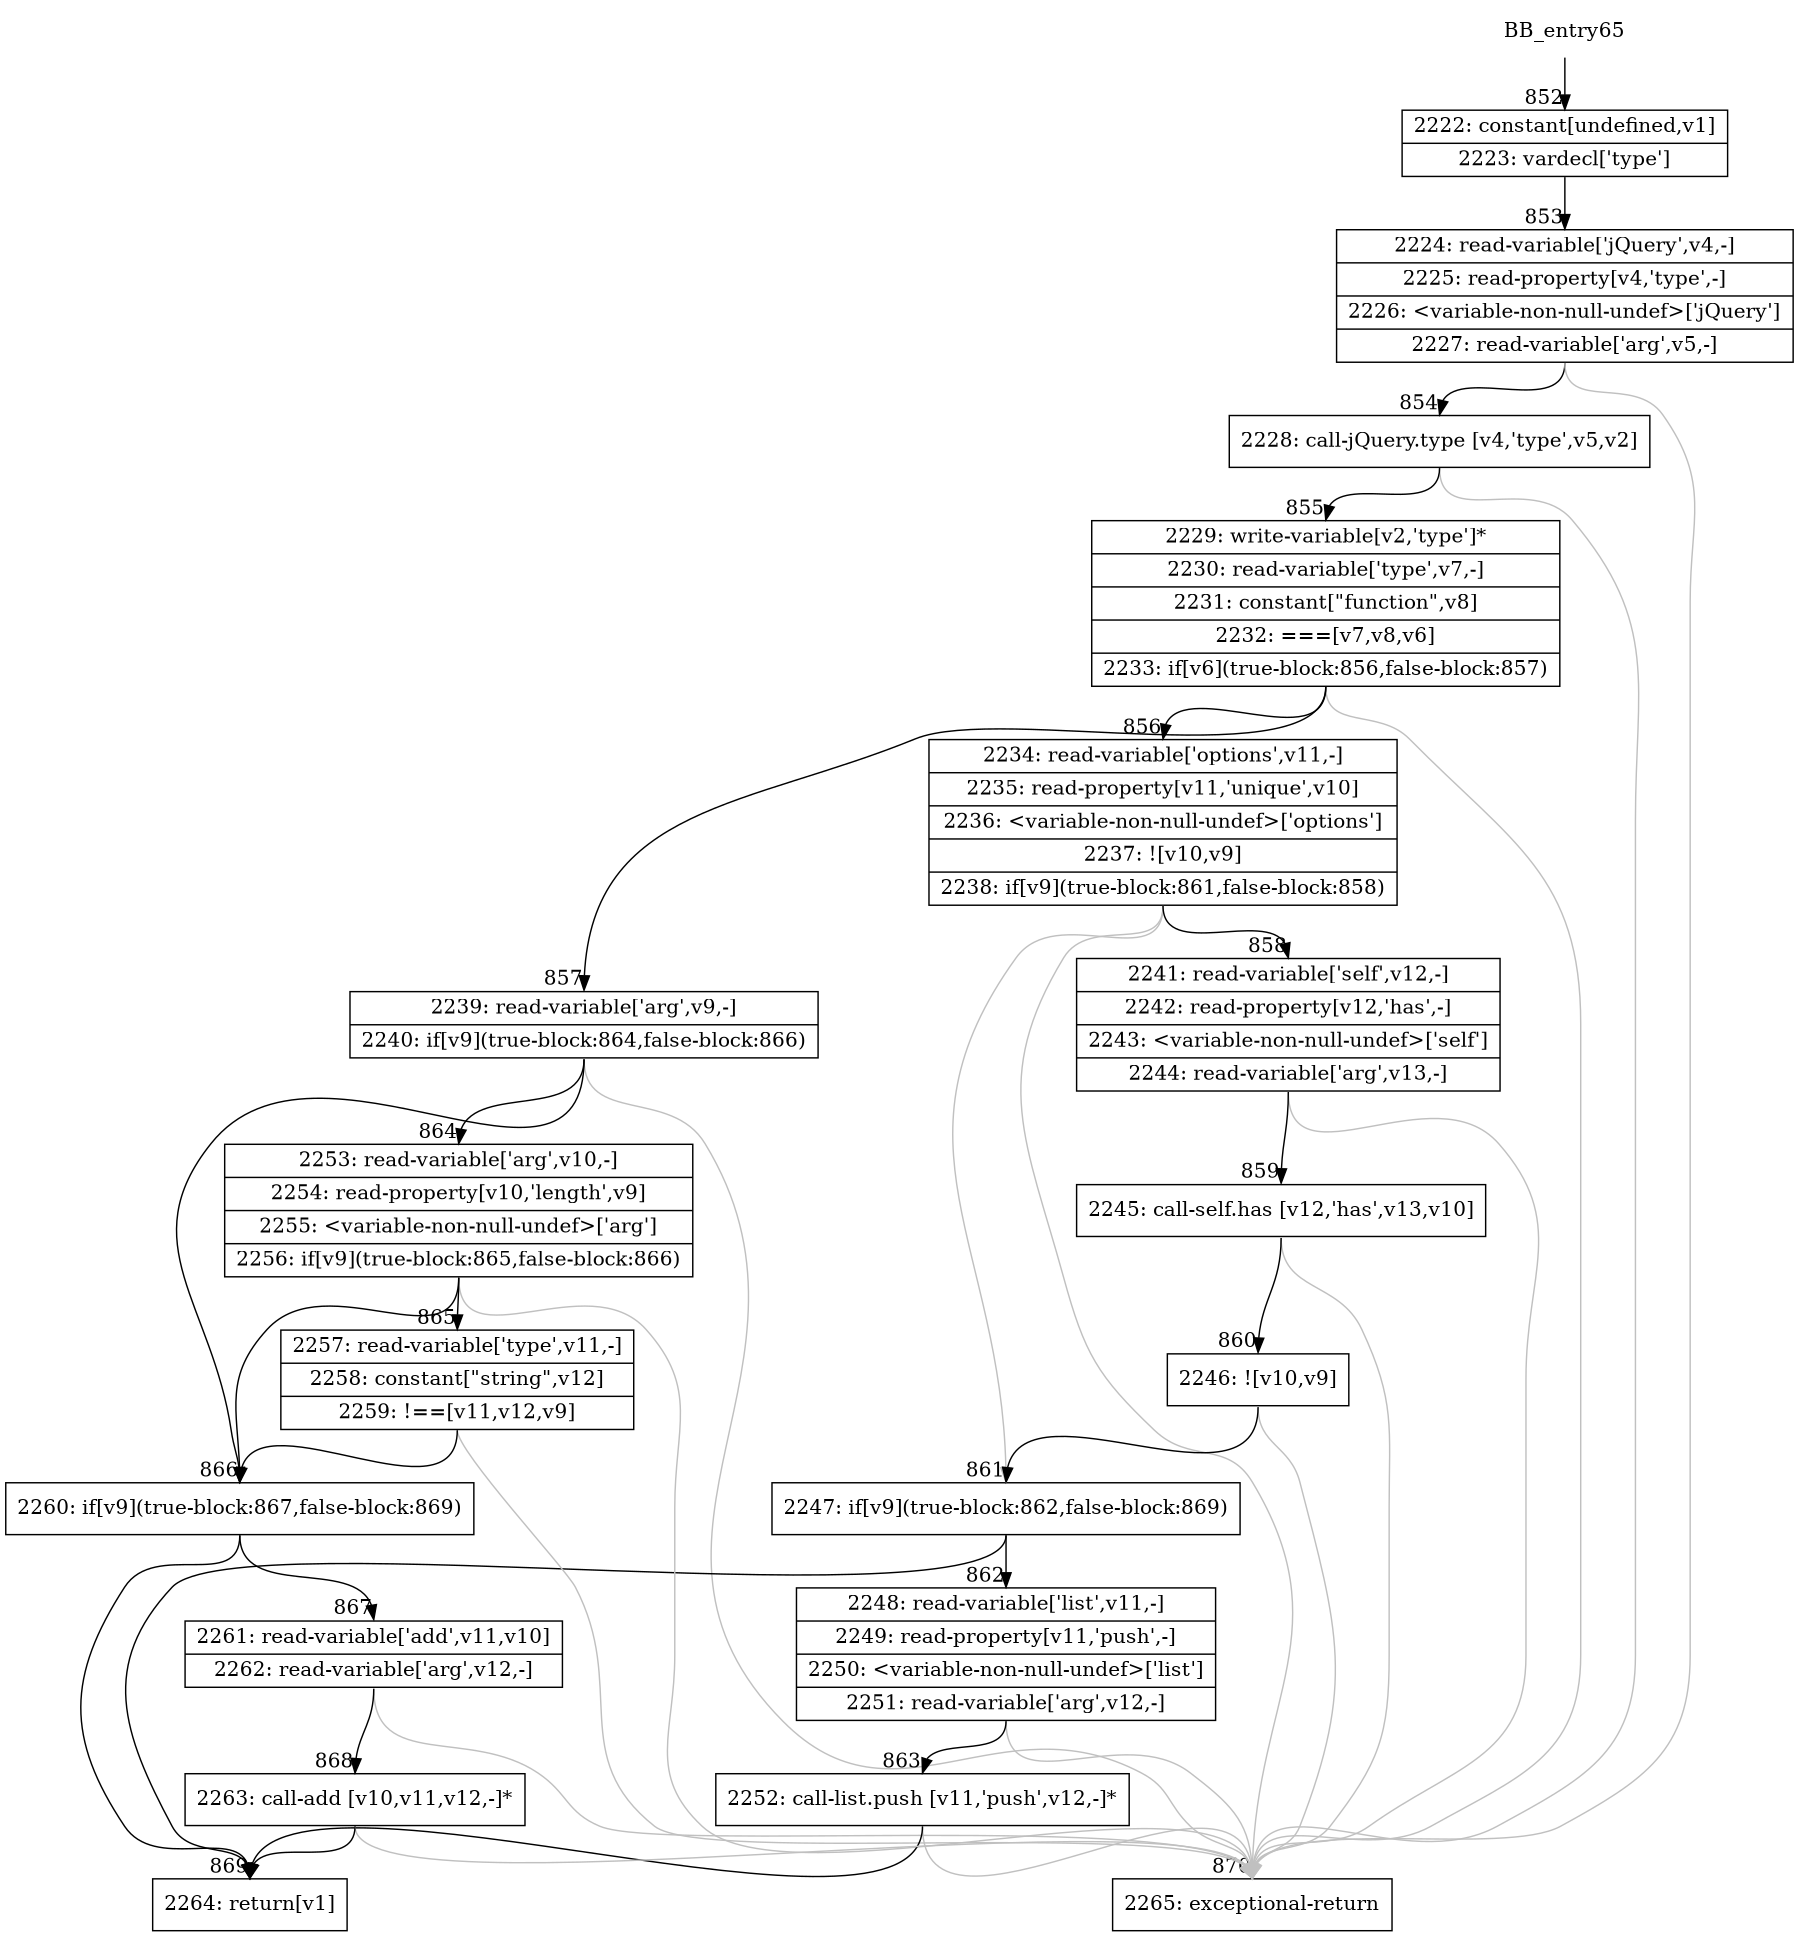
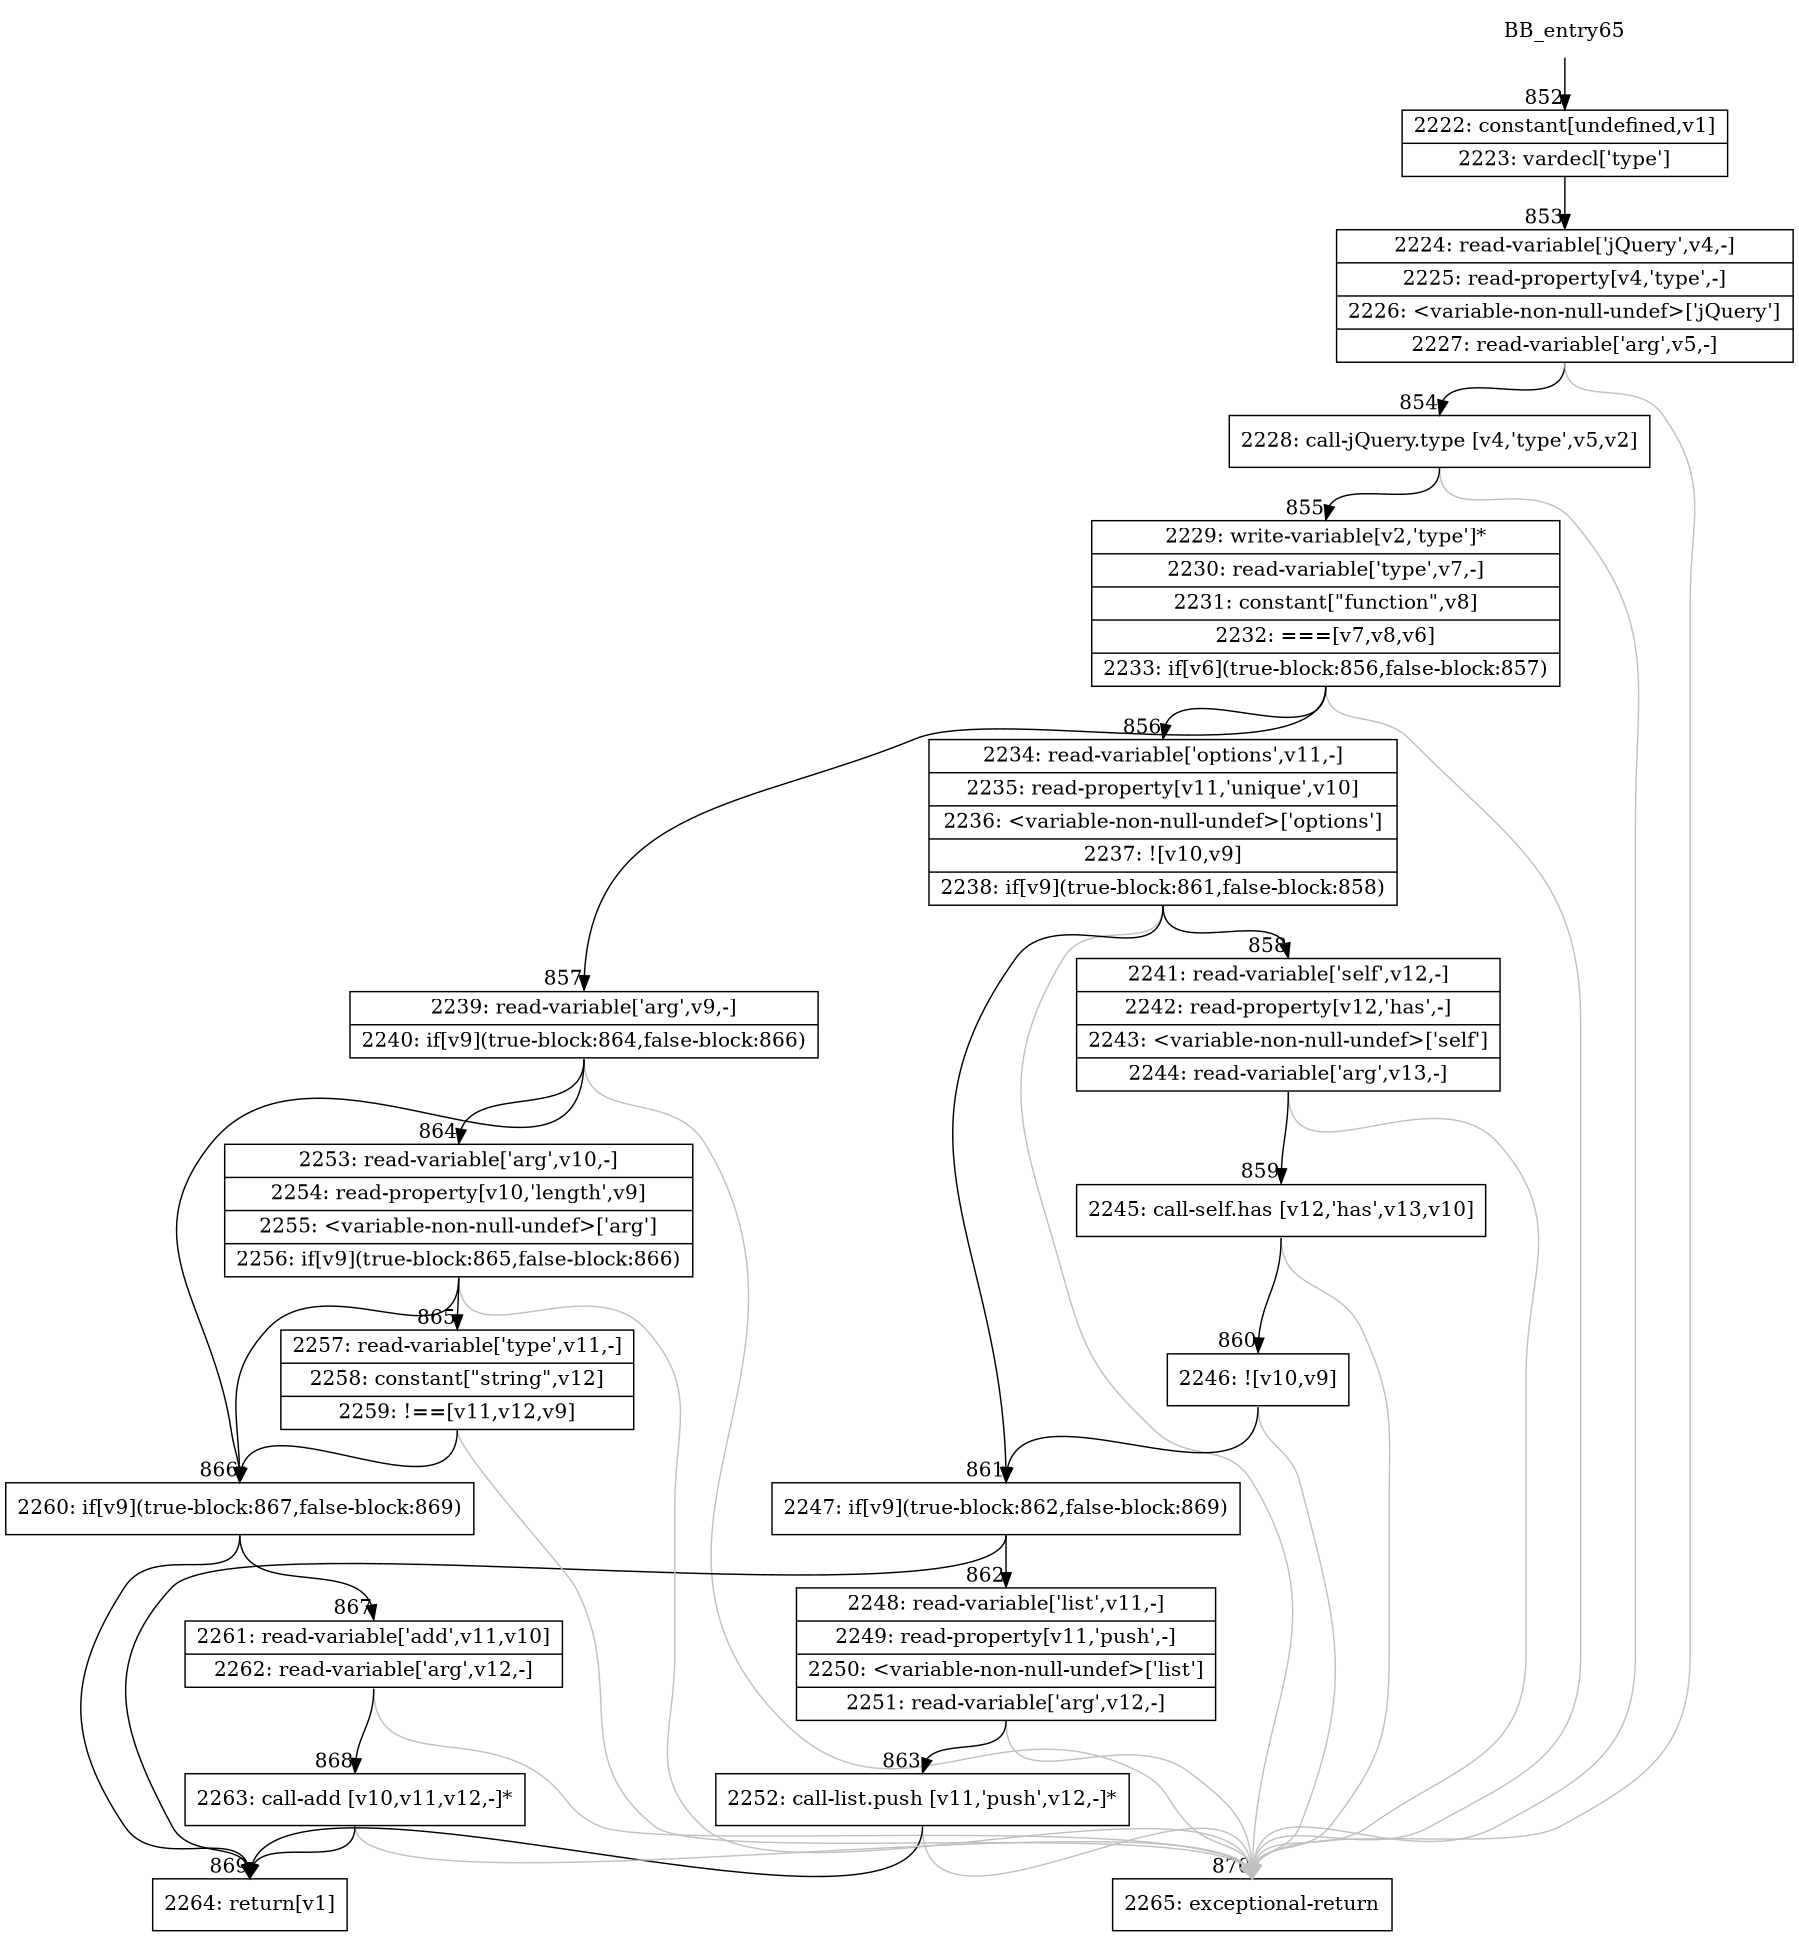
edge "2234: read-variable['options',v11,-]" -> "2247: if[v9](true-block:862,false-block:869)": color gray -> black
